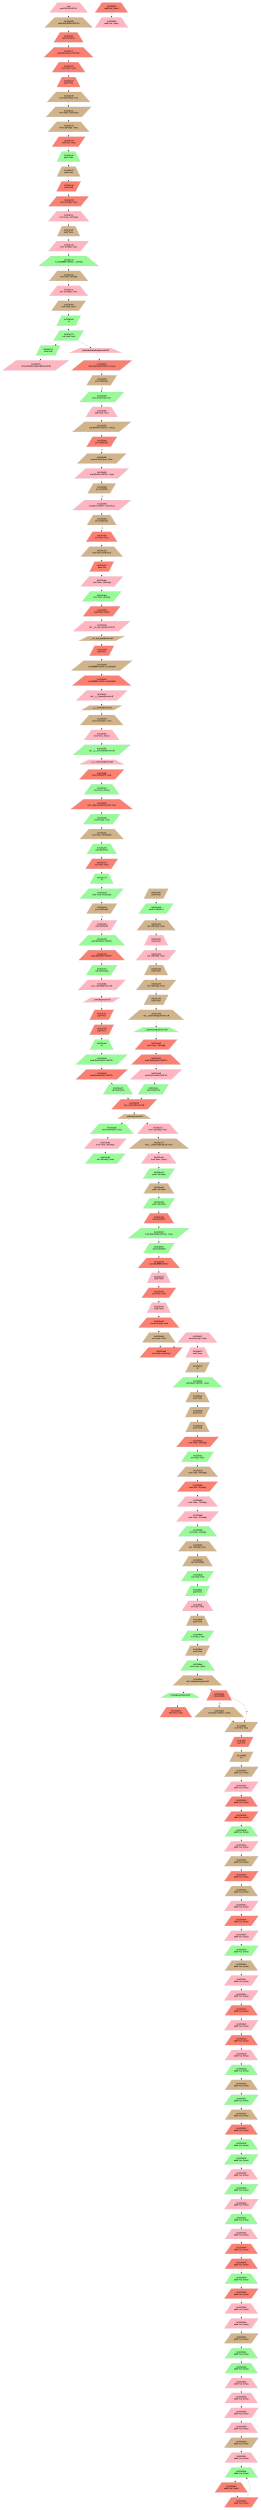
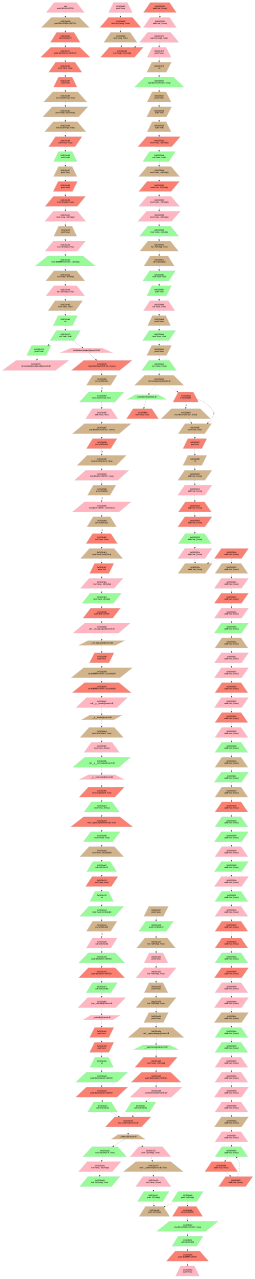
edge "0x0103ca80 pushl -40(%ebp)" -> "0x0103ca83 pushl -44(%ebp)": reversed
node "0x0103cb5b movl %fs:0, %eax": removed
edge "0x0000000c addb %al, (%eax)" -> "0x0000000e addb %al, (%eax)": reversed
